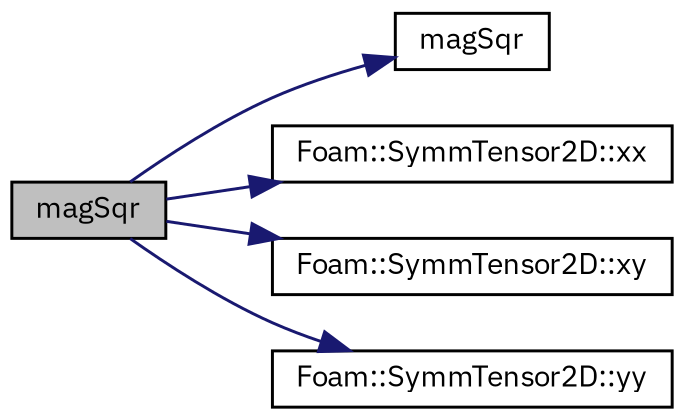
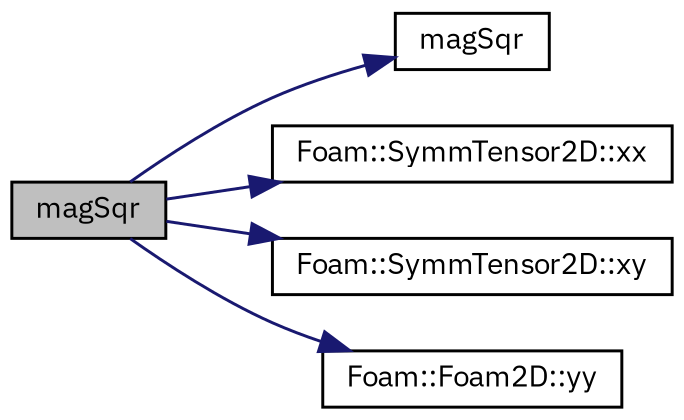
node "Foam::SymmTensor2D::yy": label "Foam::SymmTensor2D::yy" -> "Foam::Foam2D::yy"
